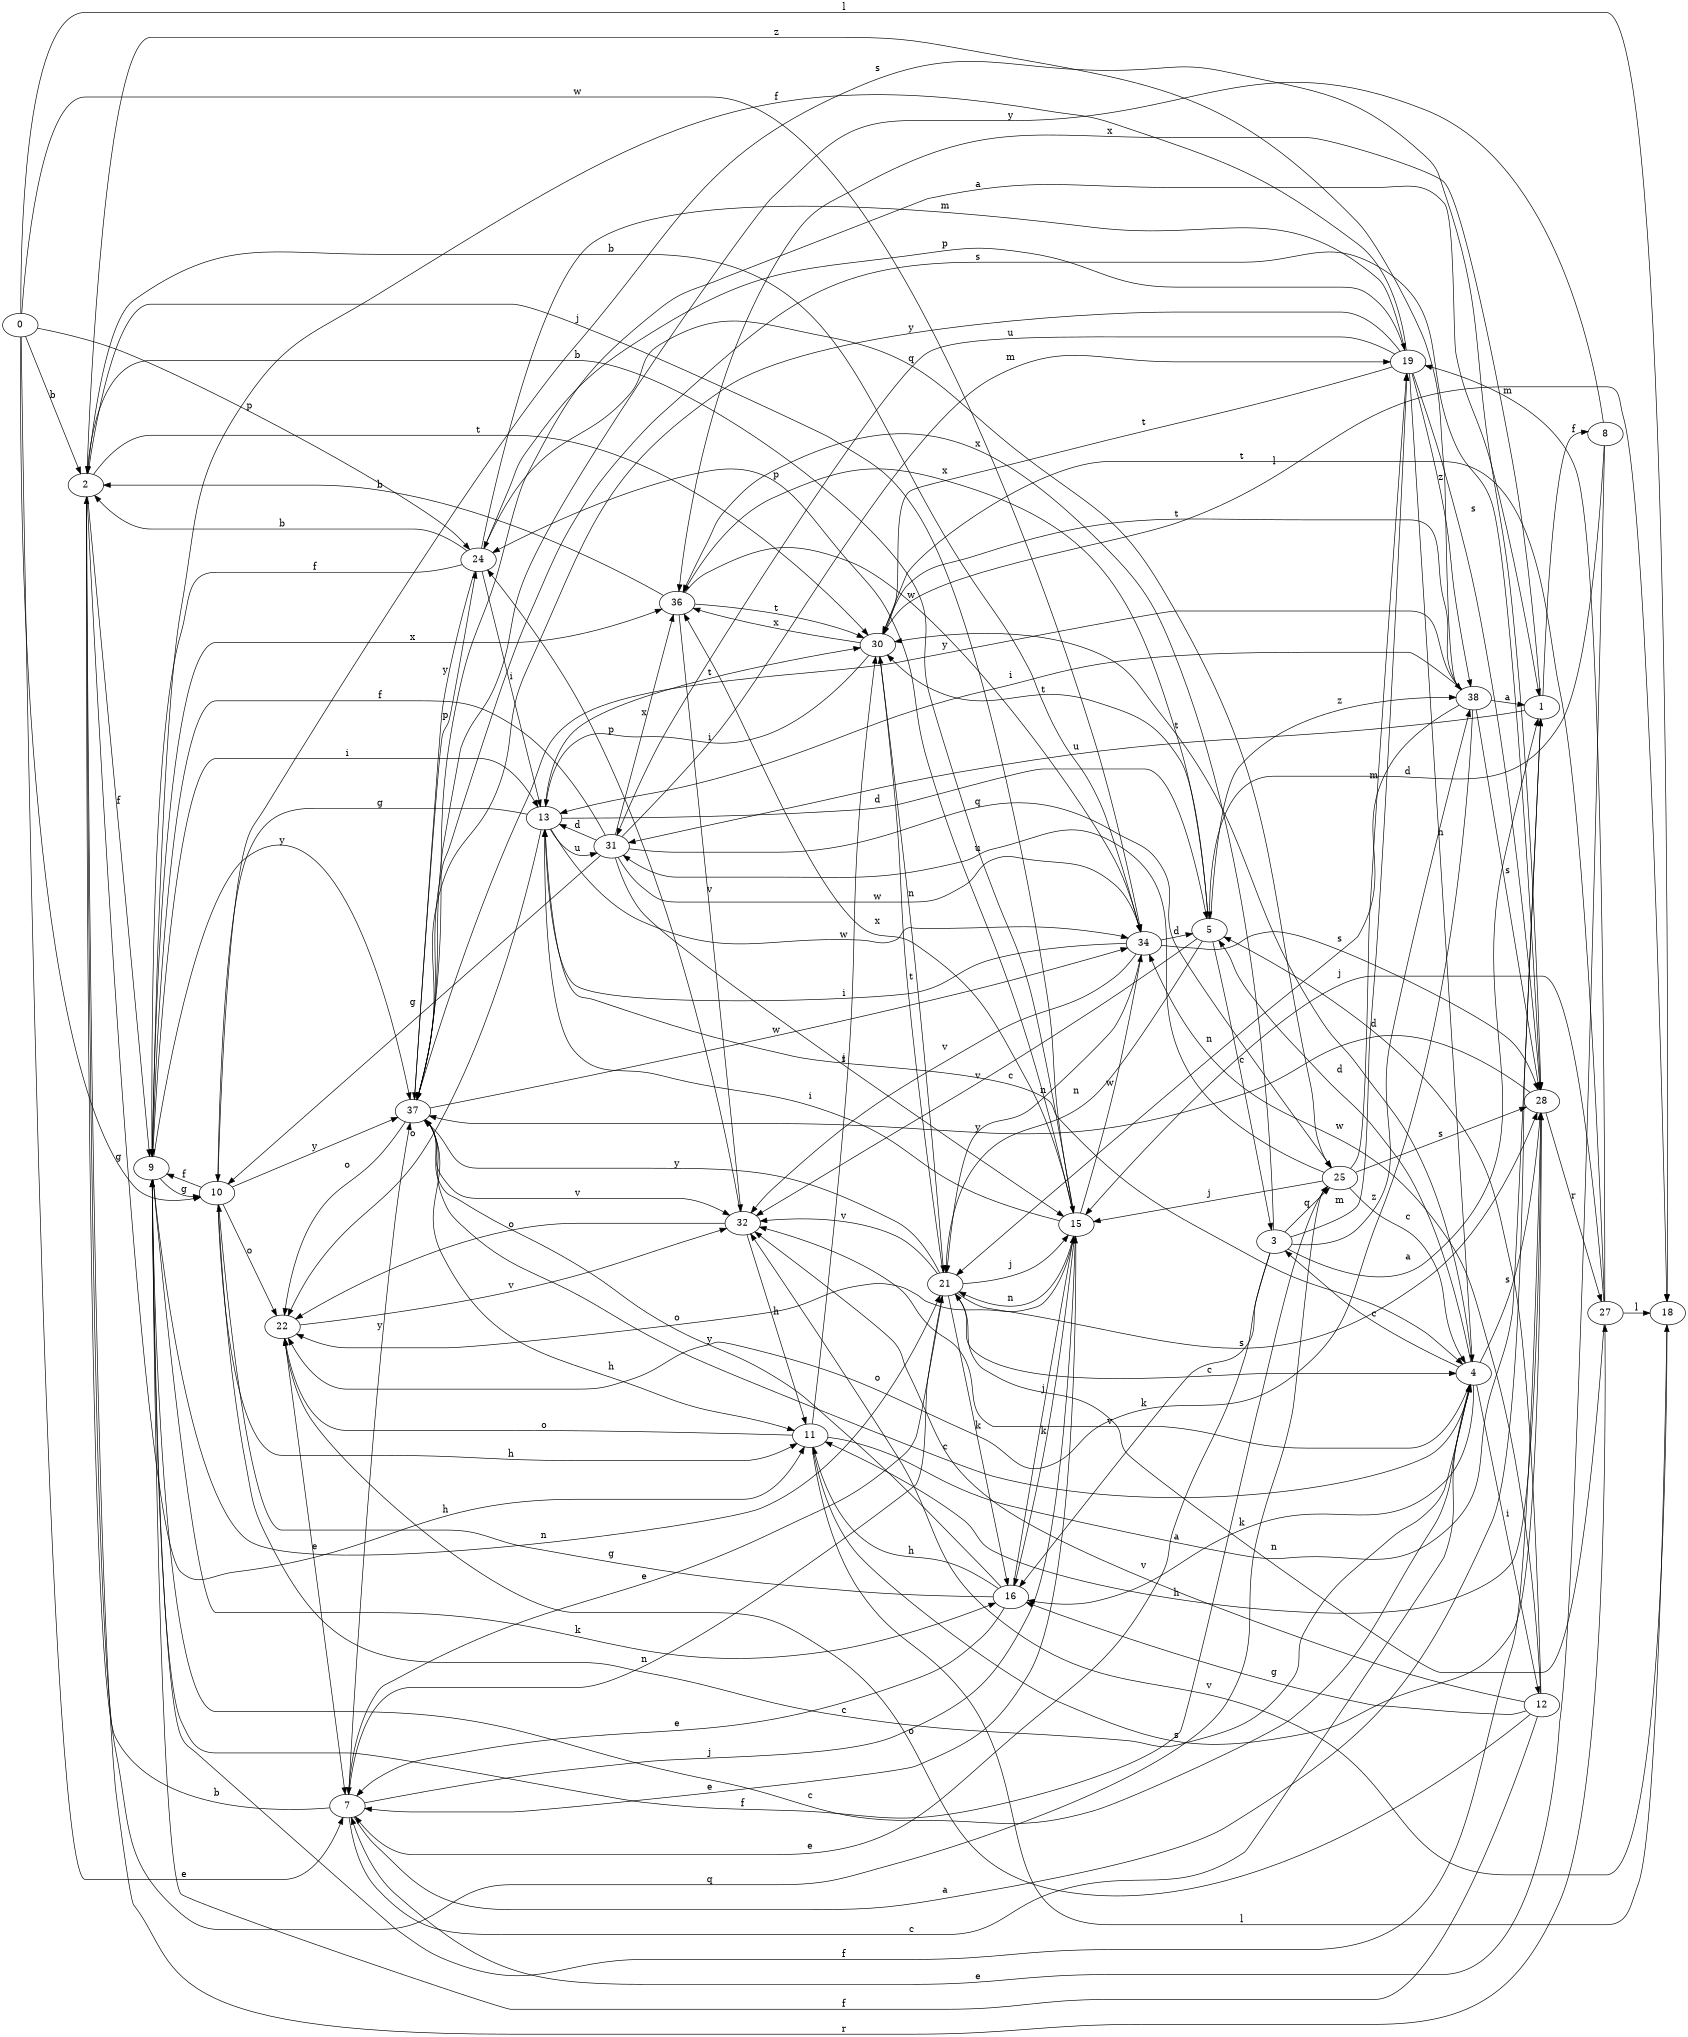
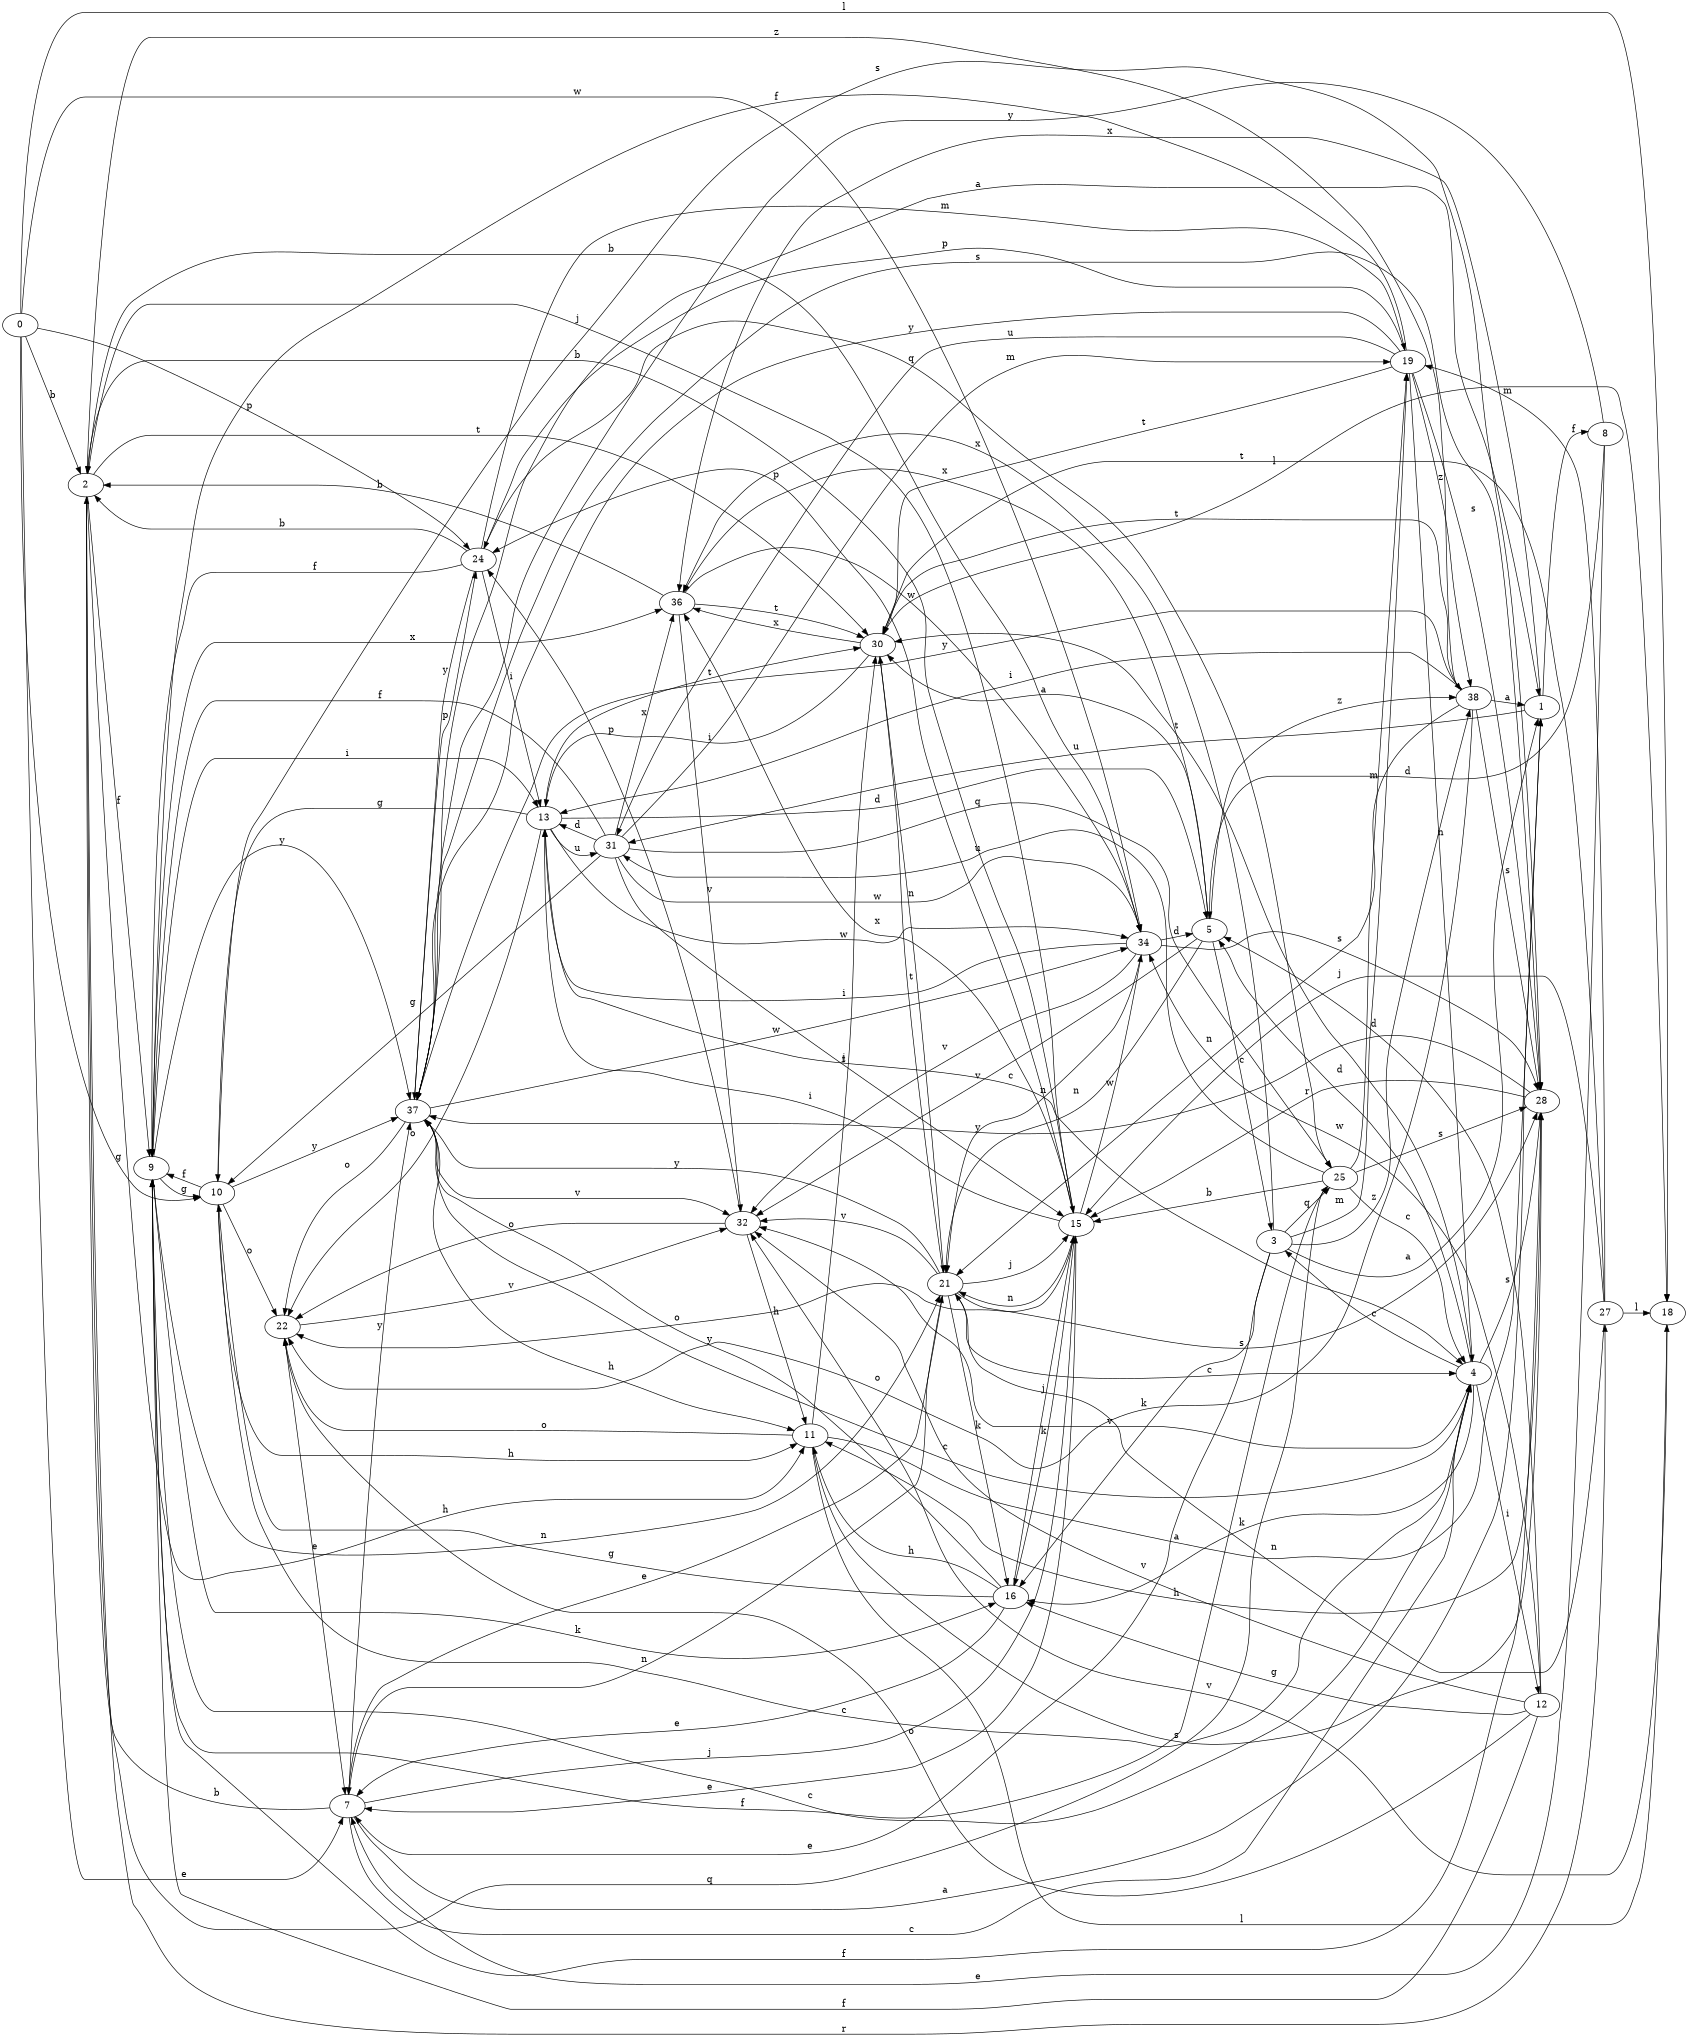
edge "5" -> "30": label "t" -> "a"
edge "25" -> "15": label "j" -> "b"
edge "28" -> "27": now "28" -> "15"
